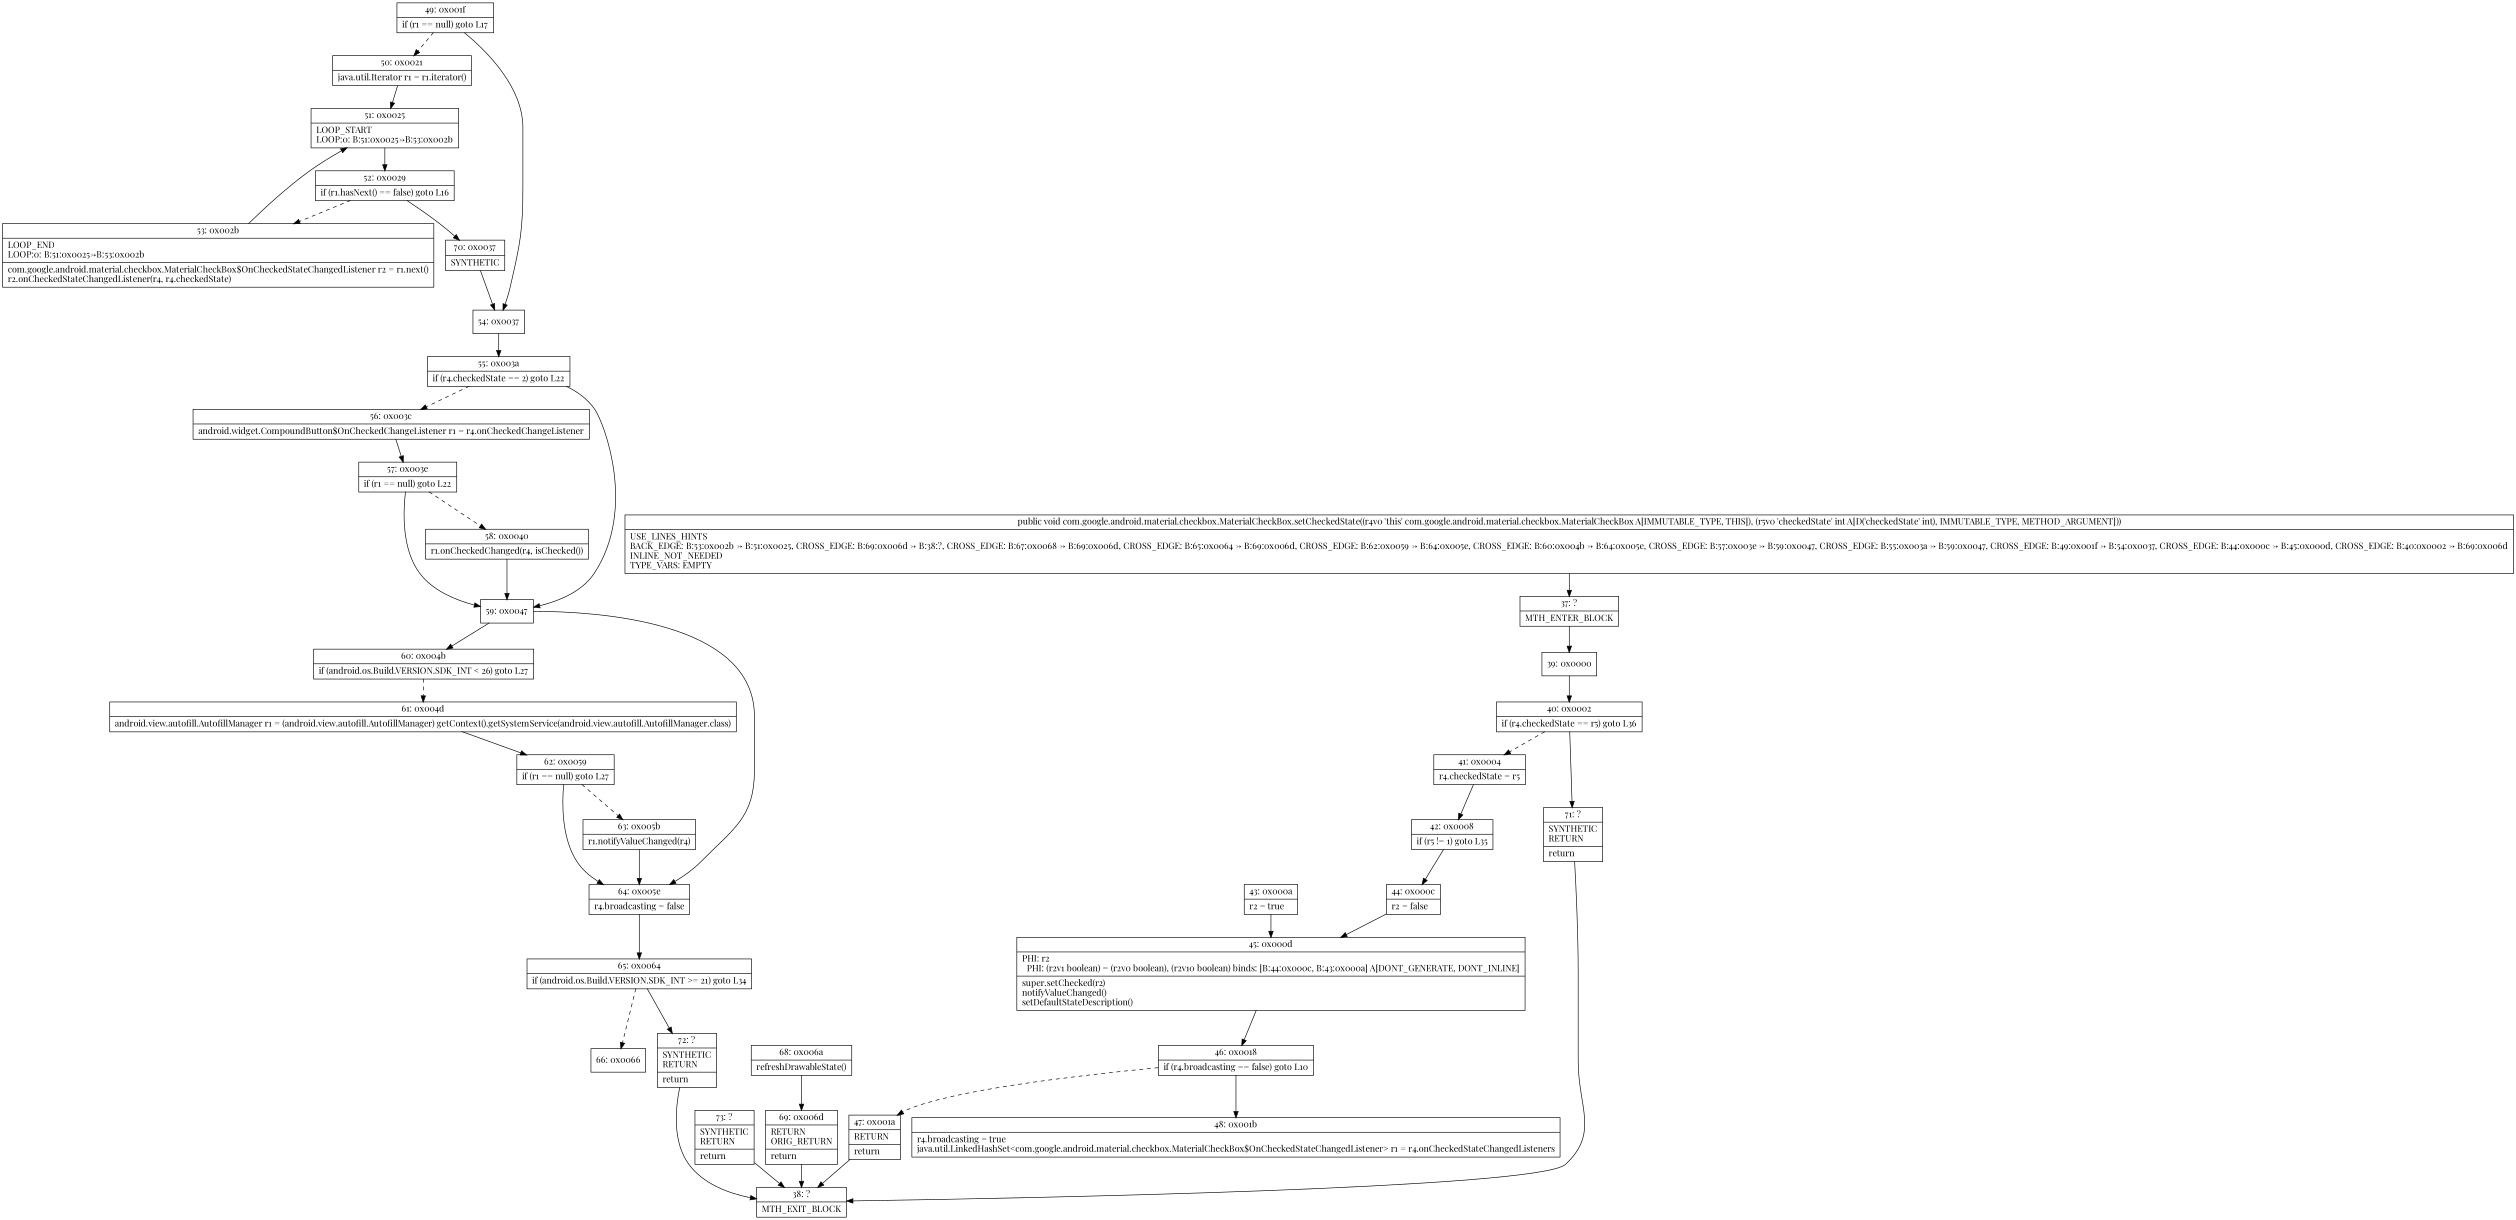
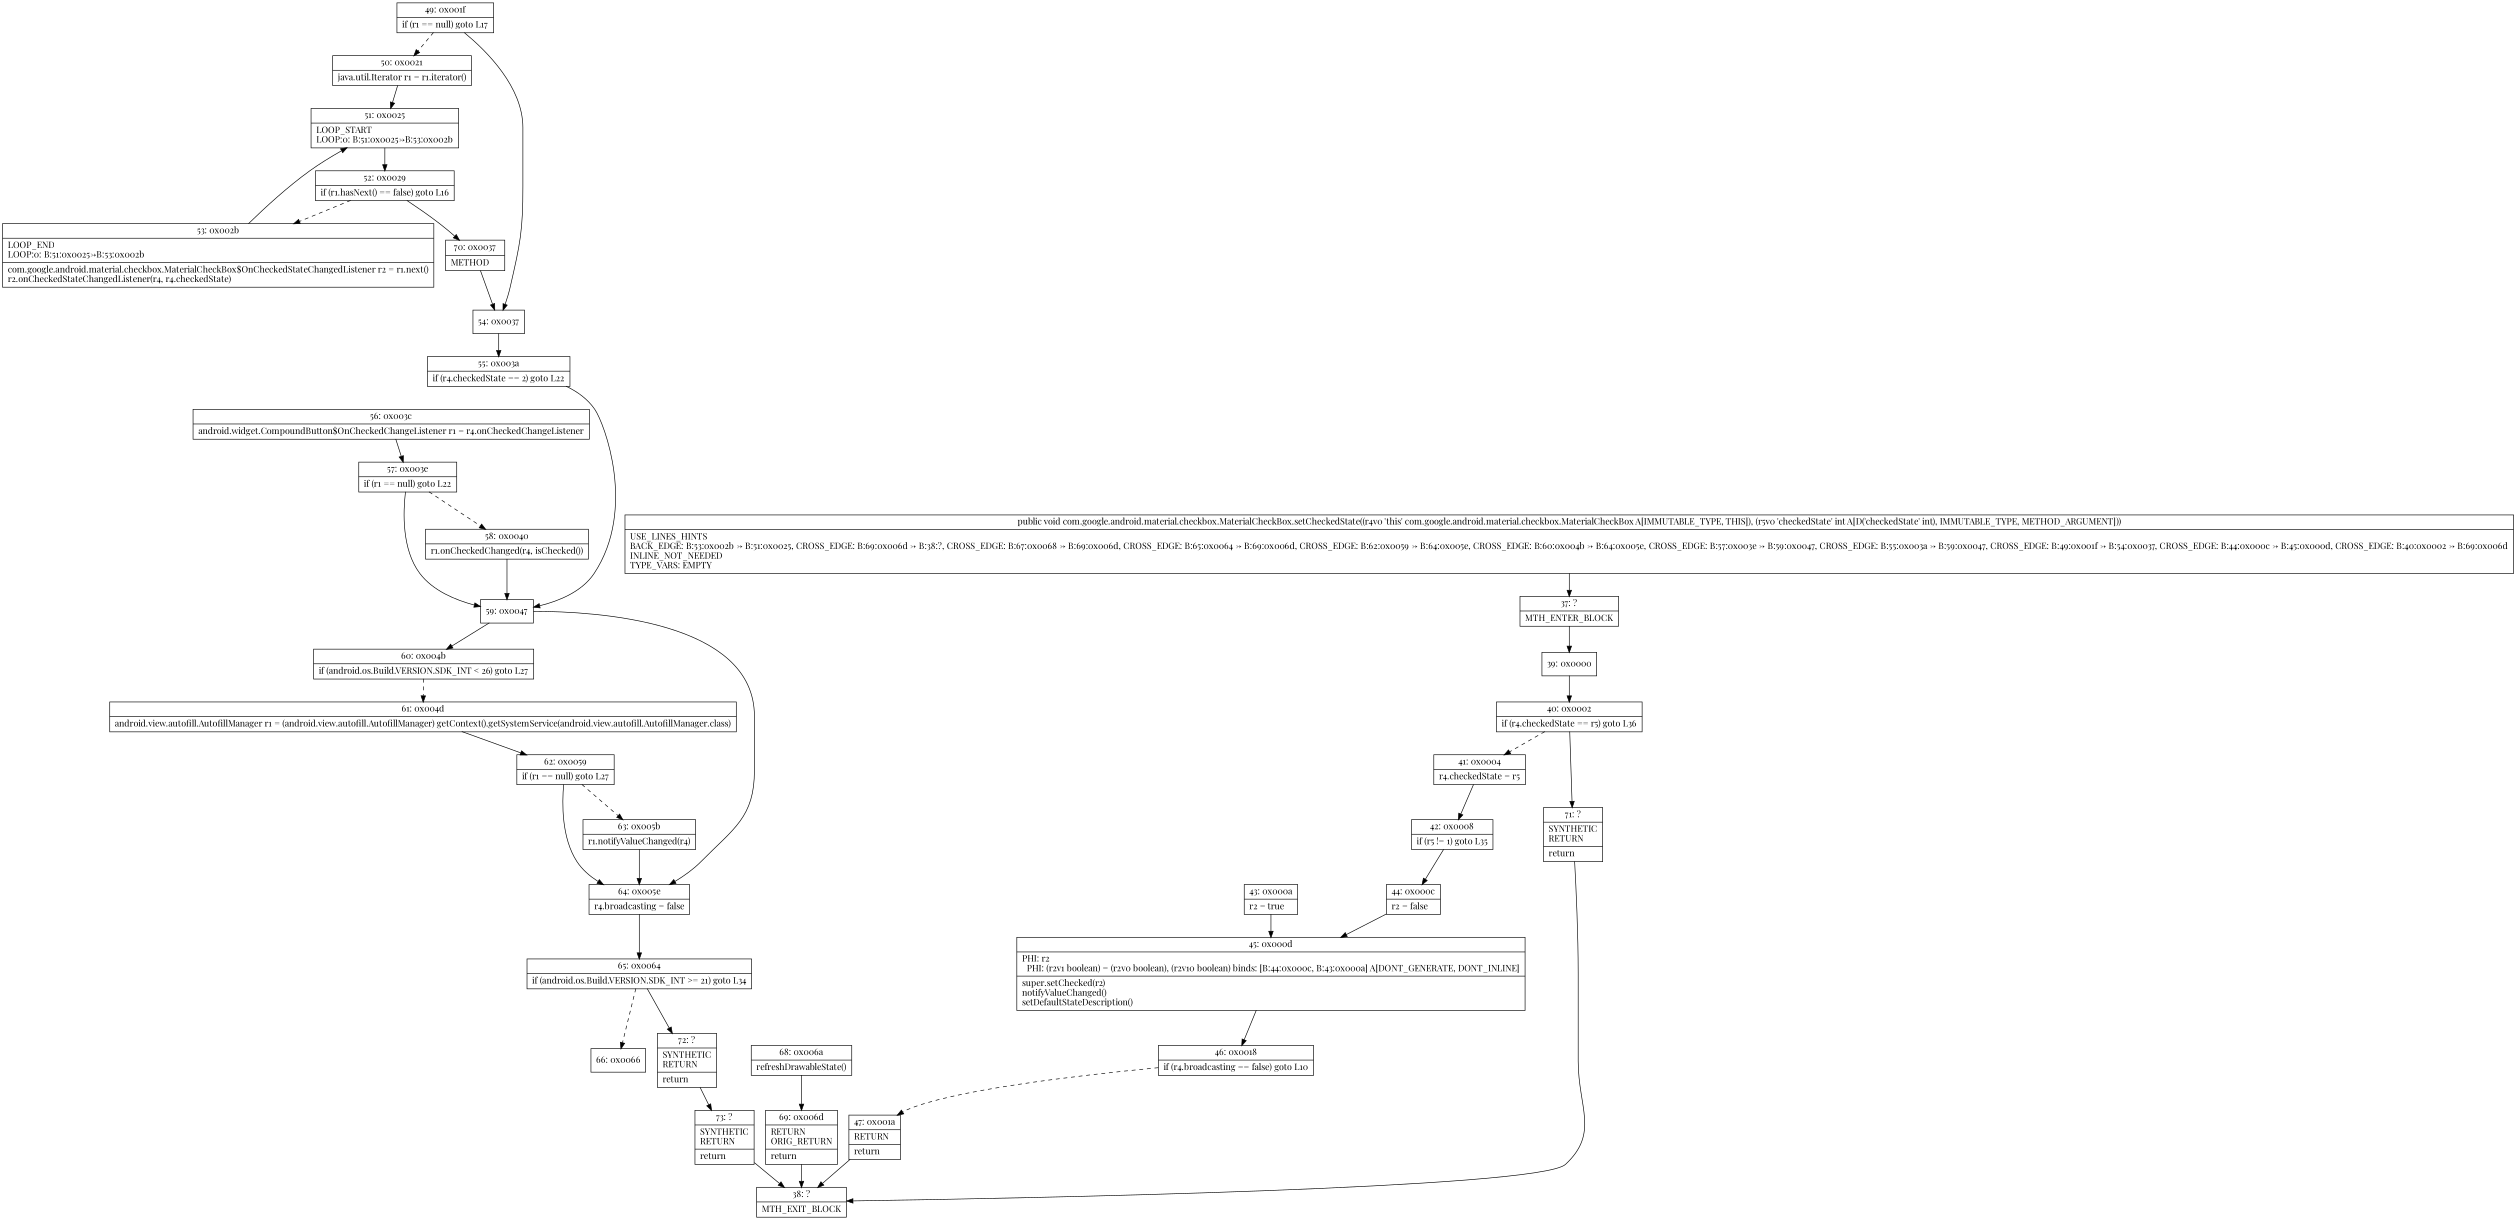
node "70: 0x0037": text "SYNTHETIC" -> "METHOD"
edge "55: 0x003a" -> "56: 0x003c": removed
node "48: 0x001b": removed
edge "72: ?" -> "38: ?": now "72: ?" -> "73: ?"
